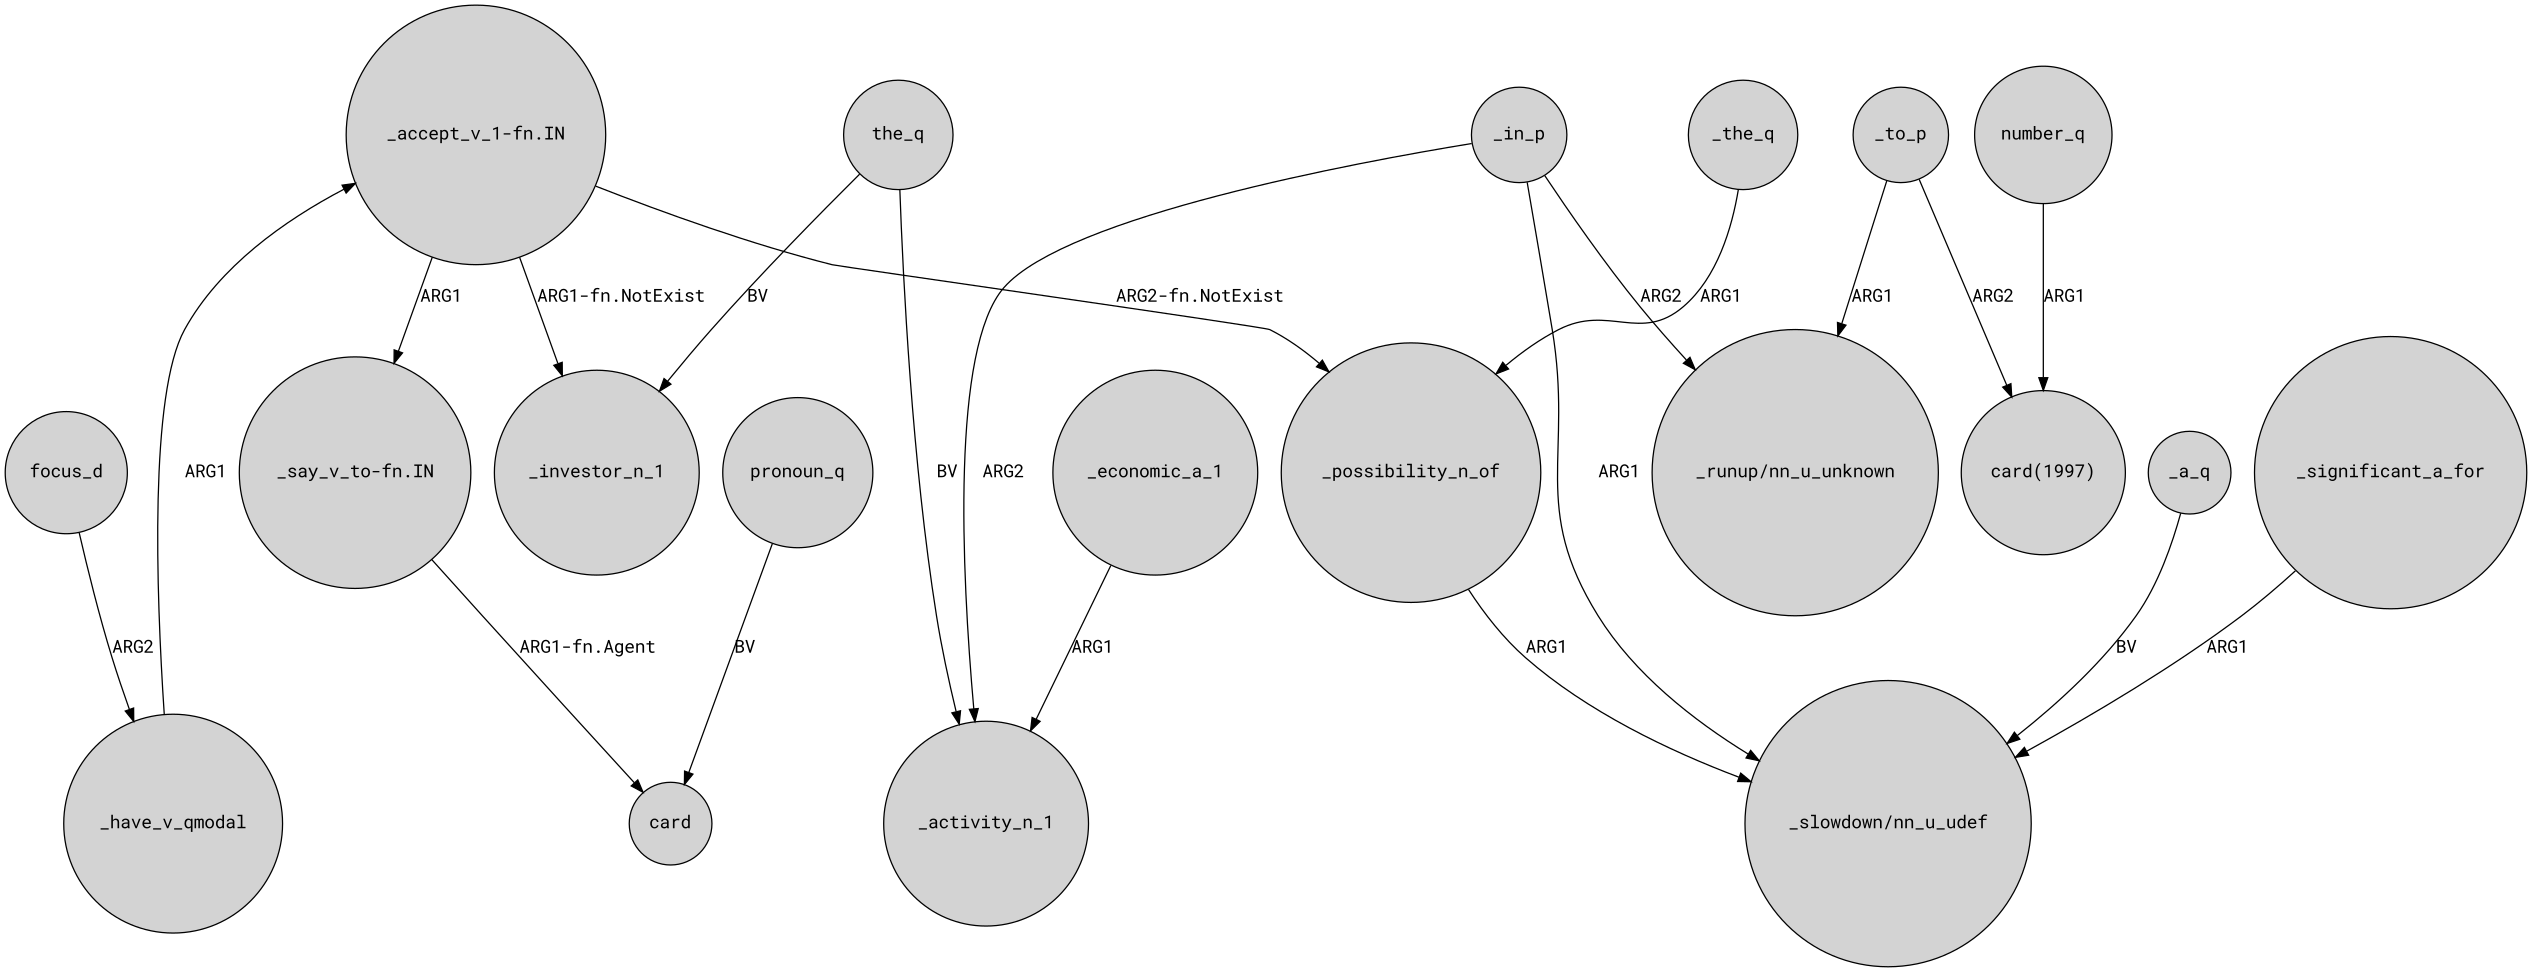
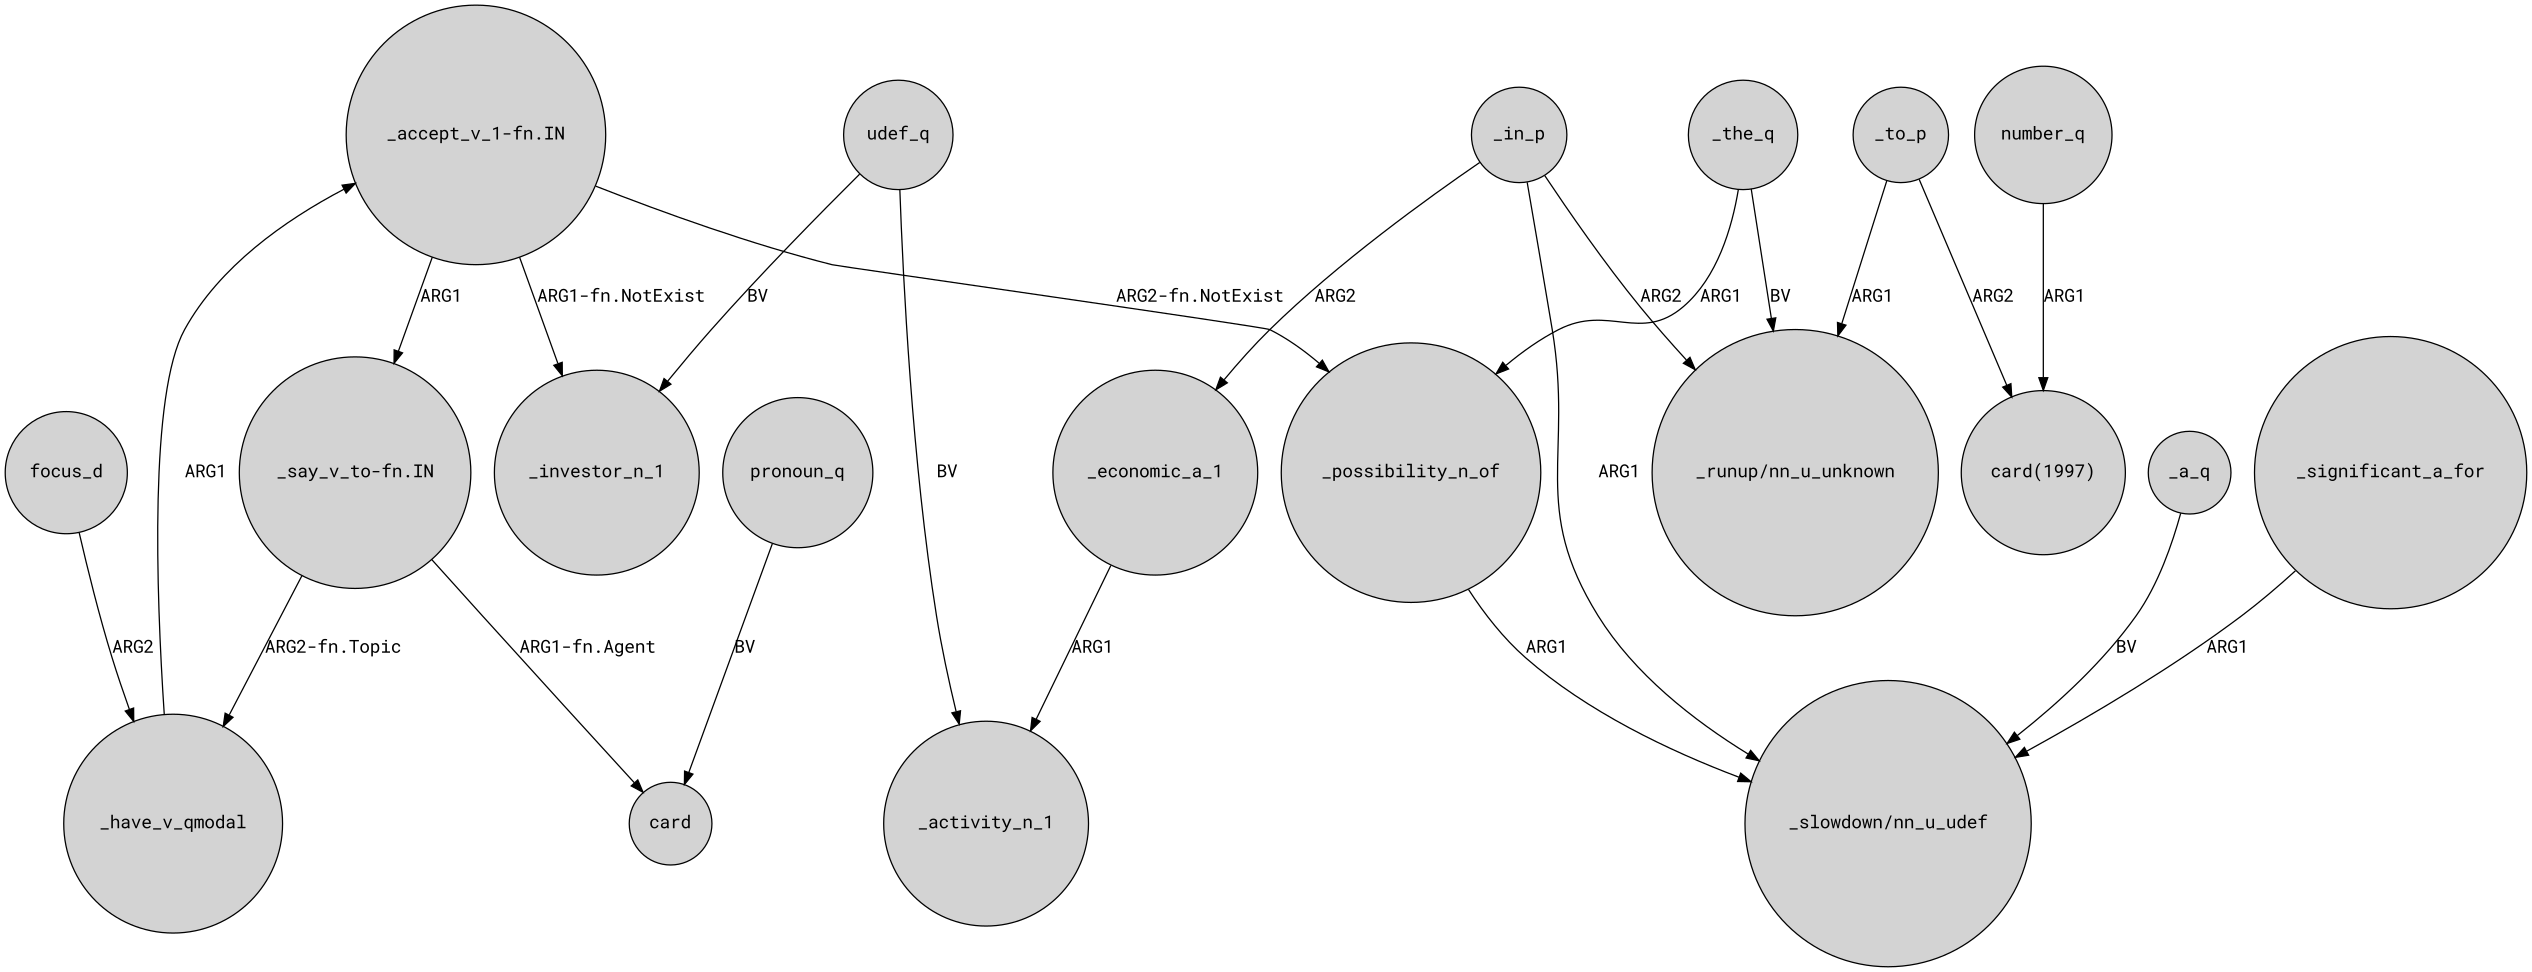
node "the_q": label "the_q" -> "udef_q"
edge "_the_q" -> "_runup/nn_u_unknown": added, label "BV"
edge "_in_p" -> "_activity_n_1": now "_in_p" -> "_economic_a_1"
edge "_say_v_to-fn.IN" -> "_have_v_qmodal": added, label "ARG2-fn.Topic"
